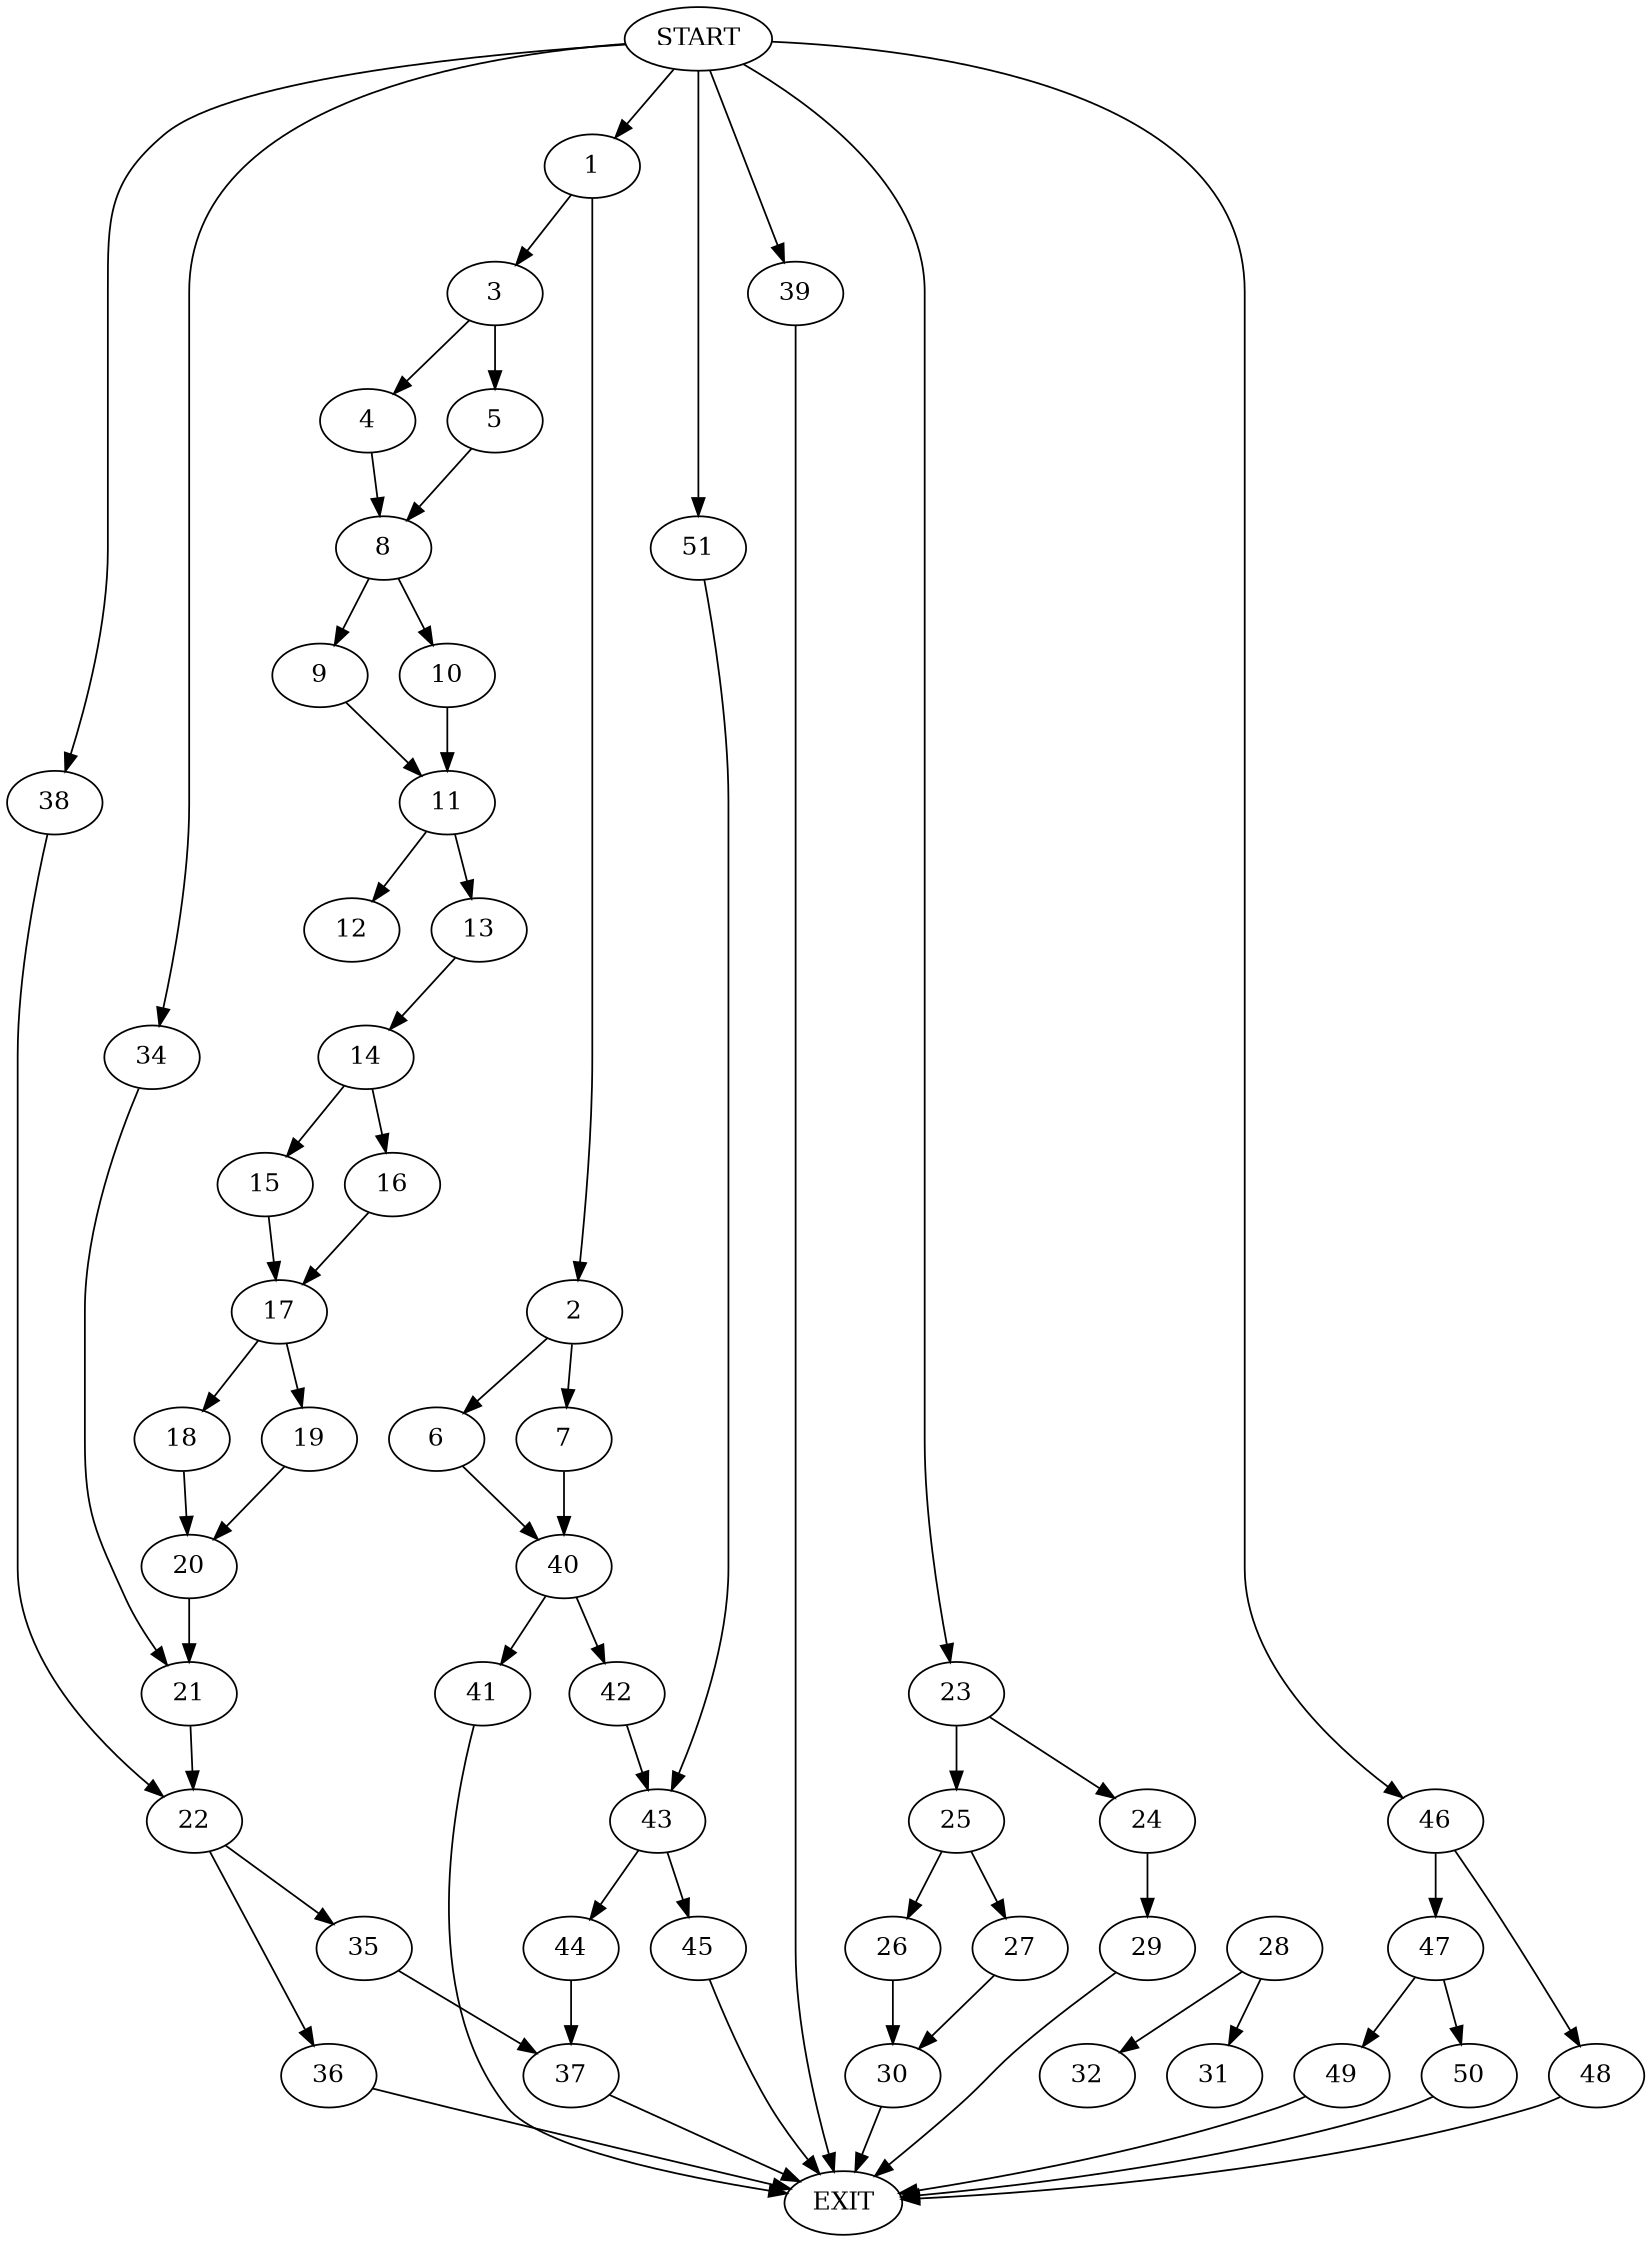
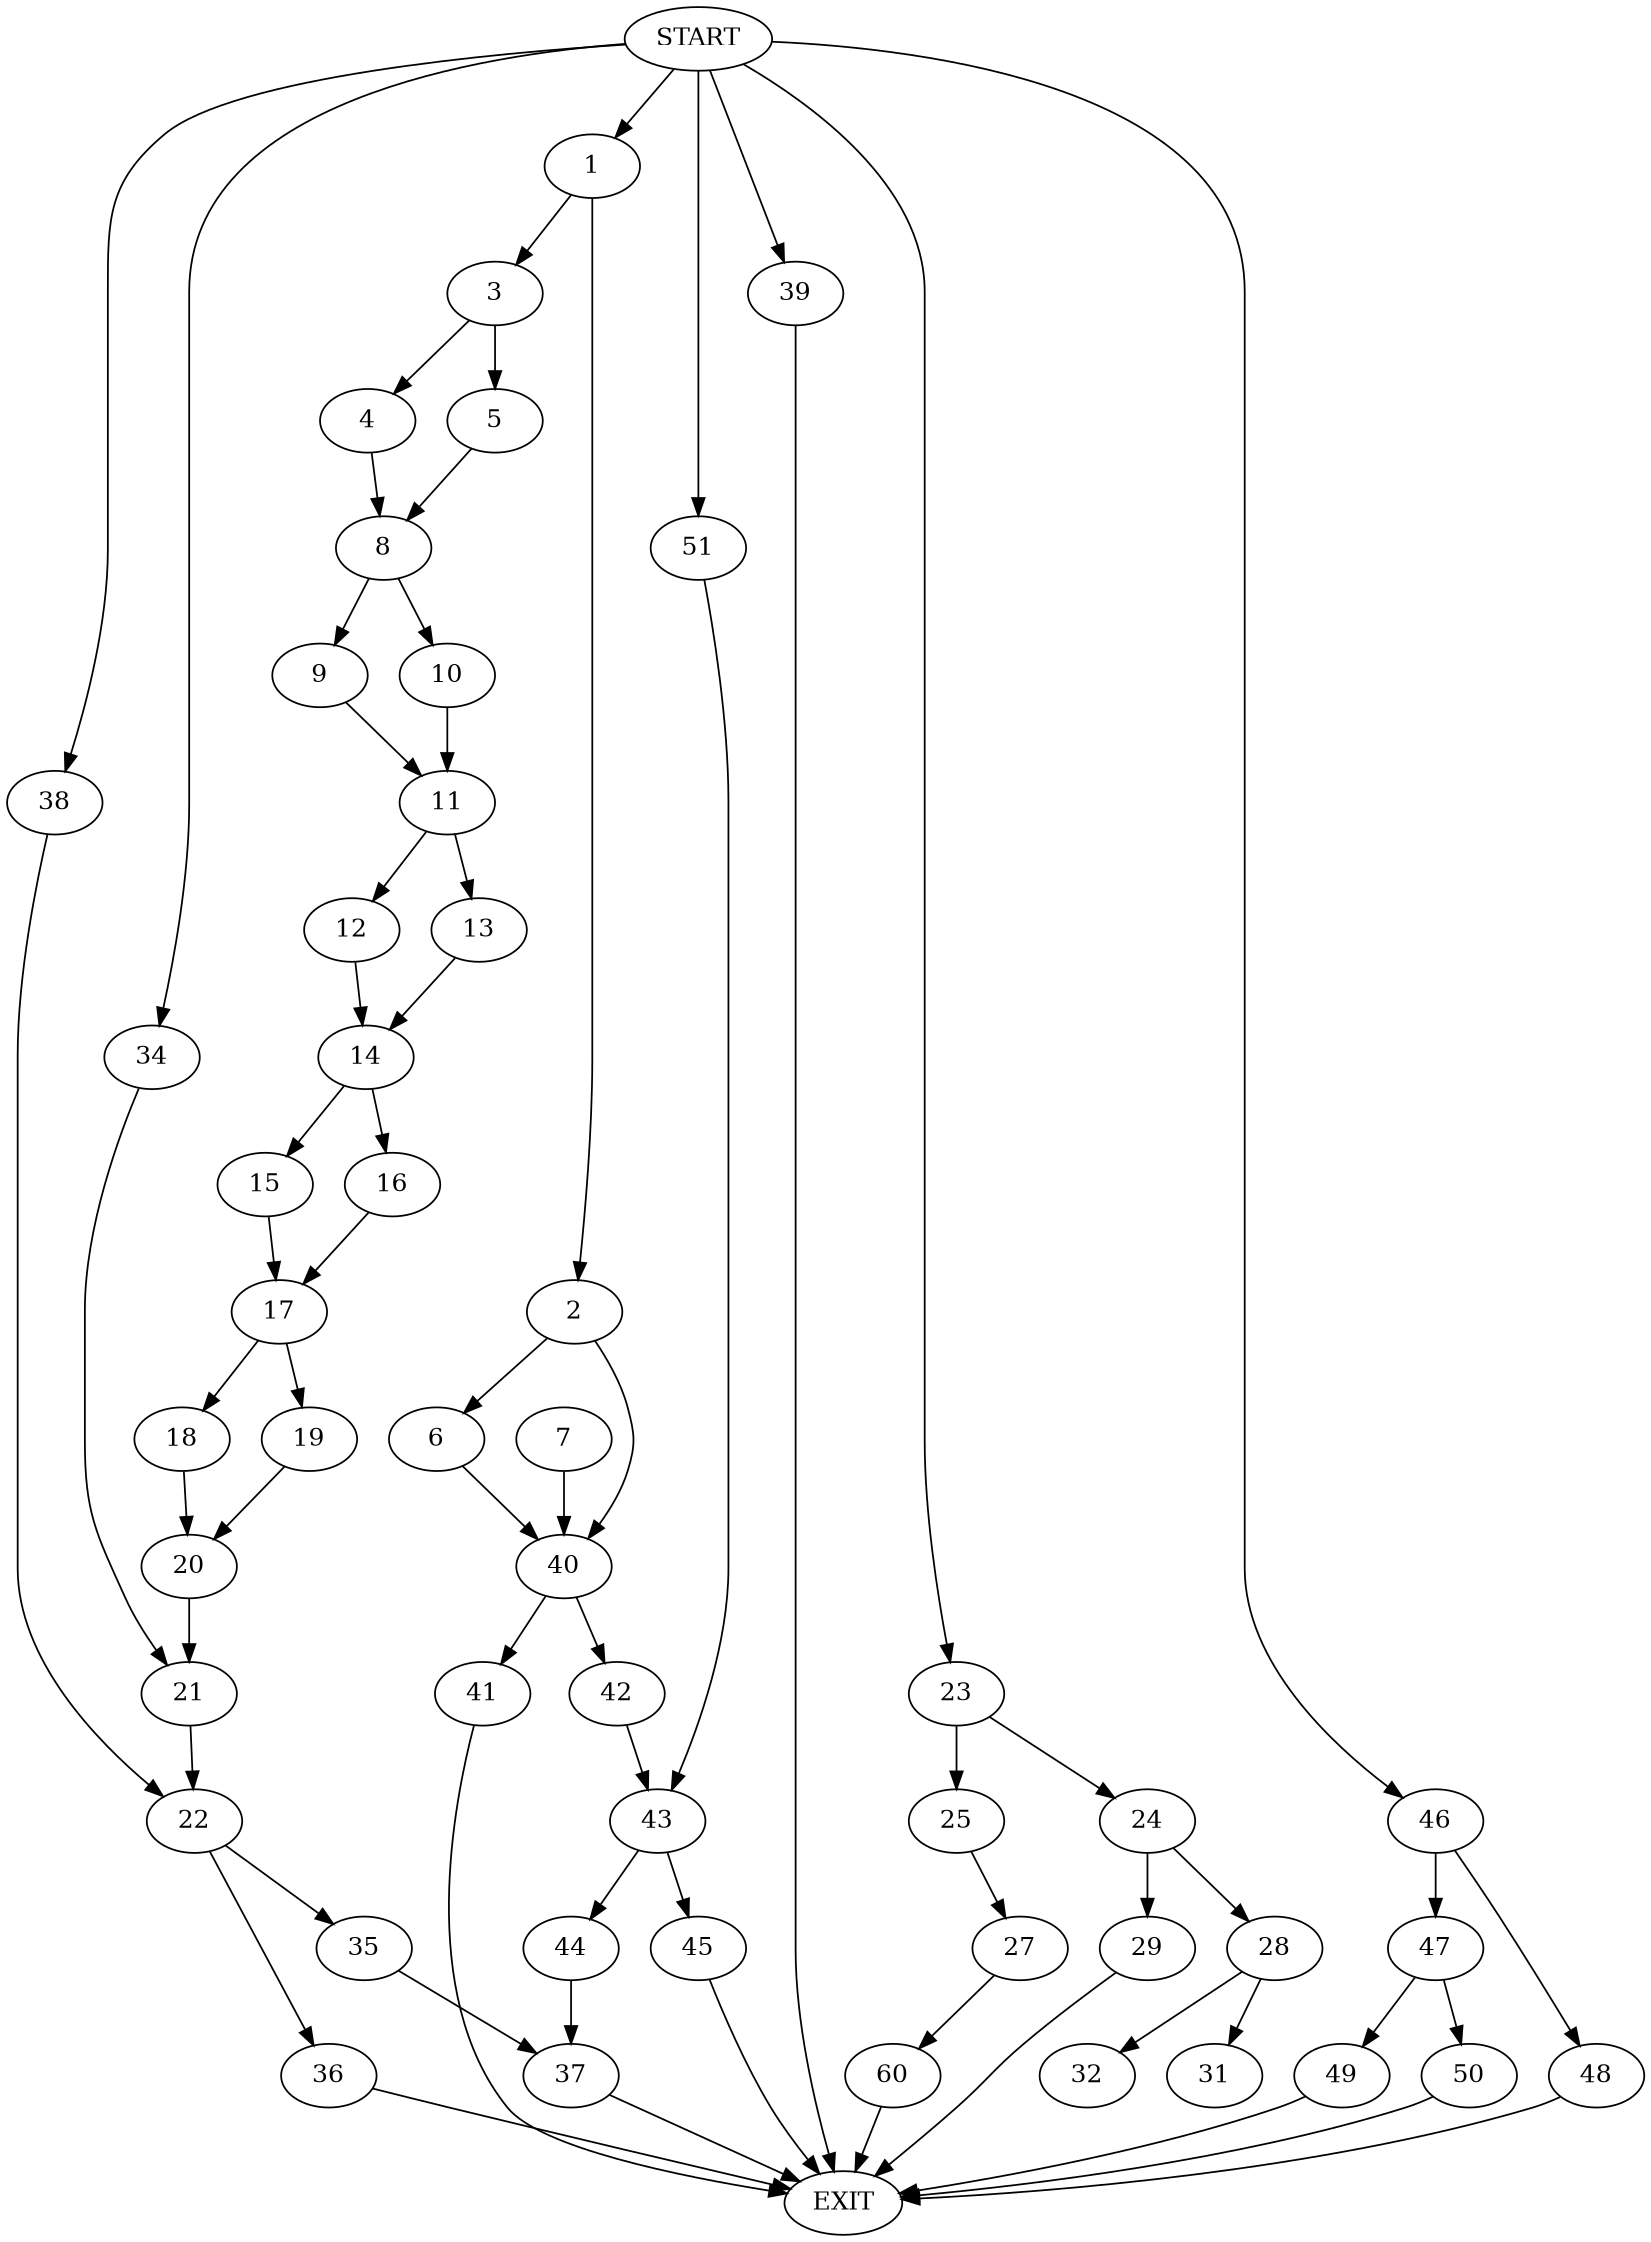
edge "12" -> "14": added
edge "2" -> "7": now "2" -> "40"
edge "24" -> "28": added
node "26": removed
node "30": label "30" -> "60"
